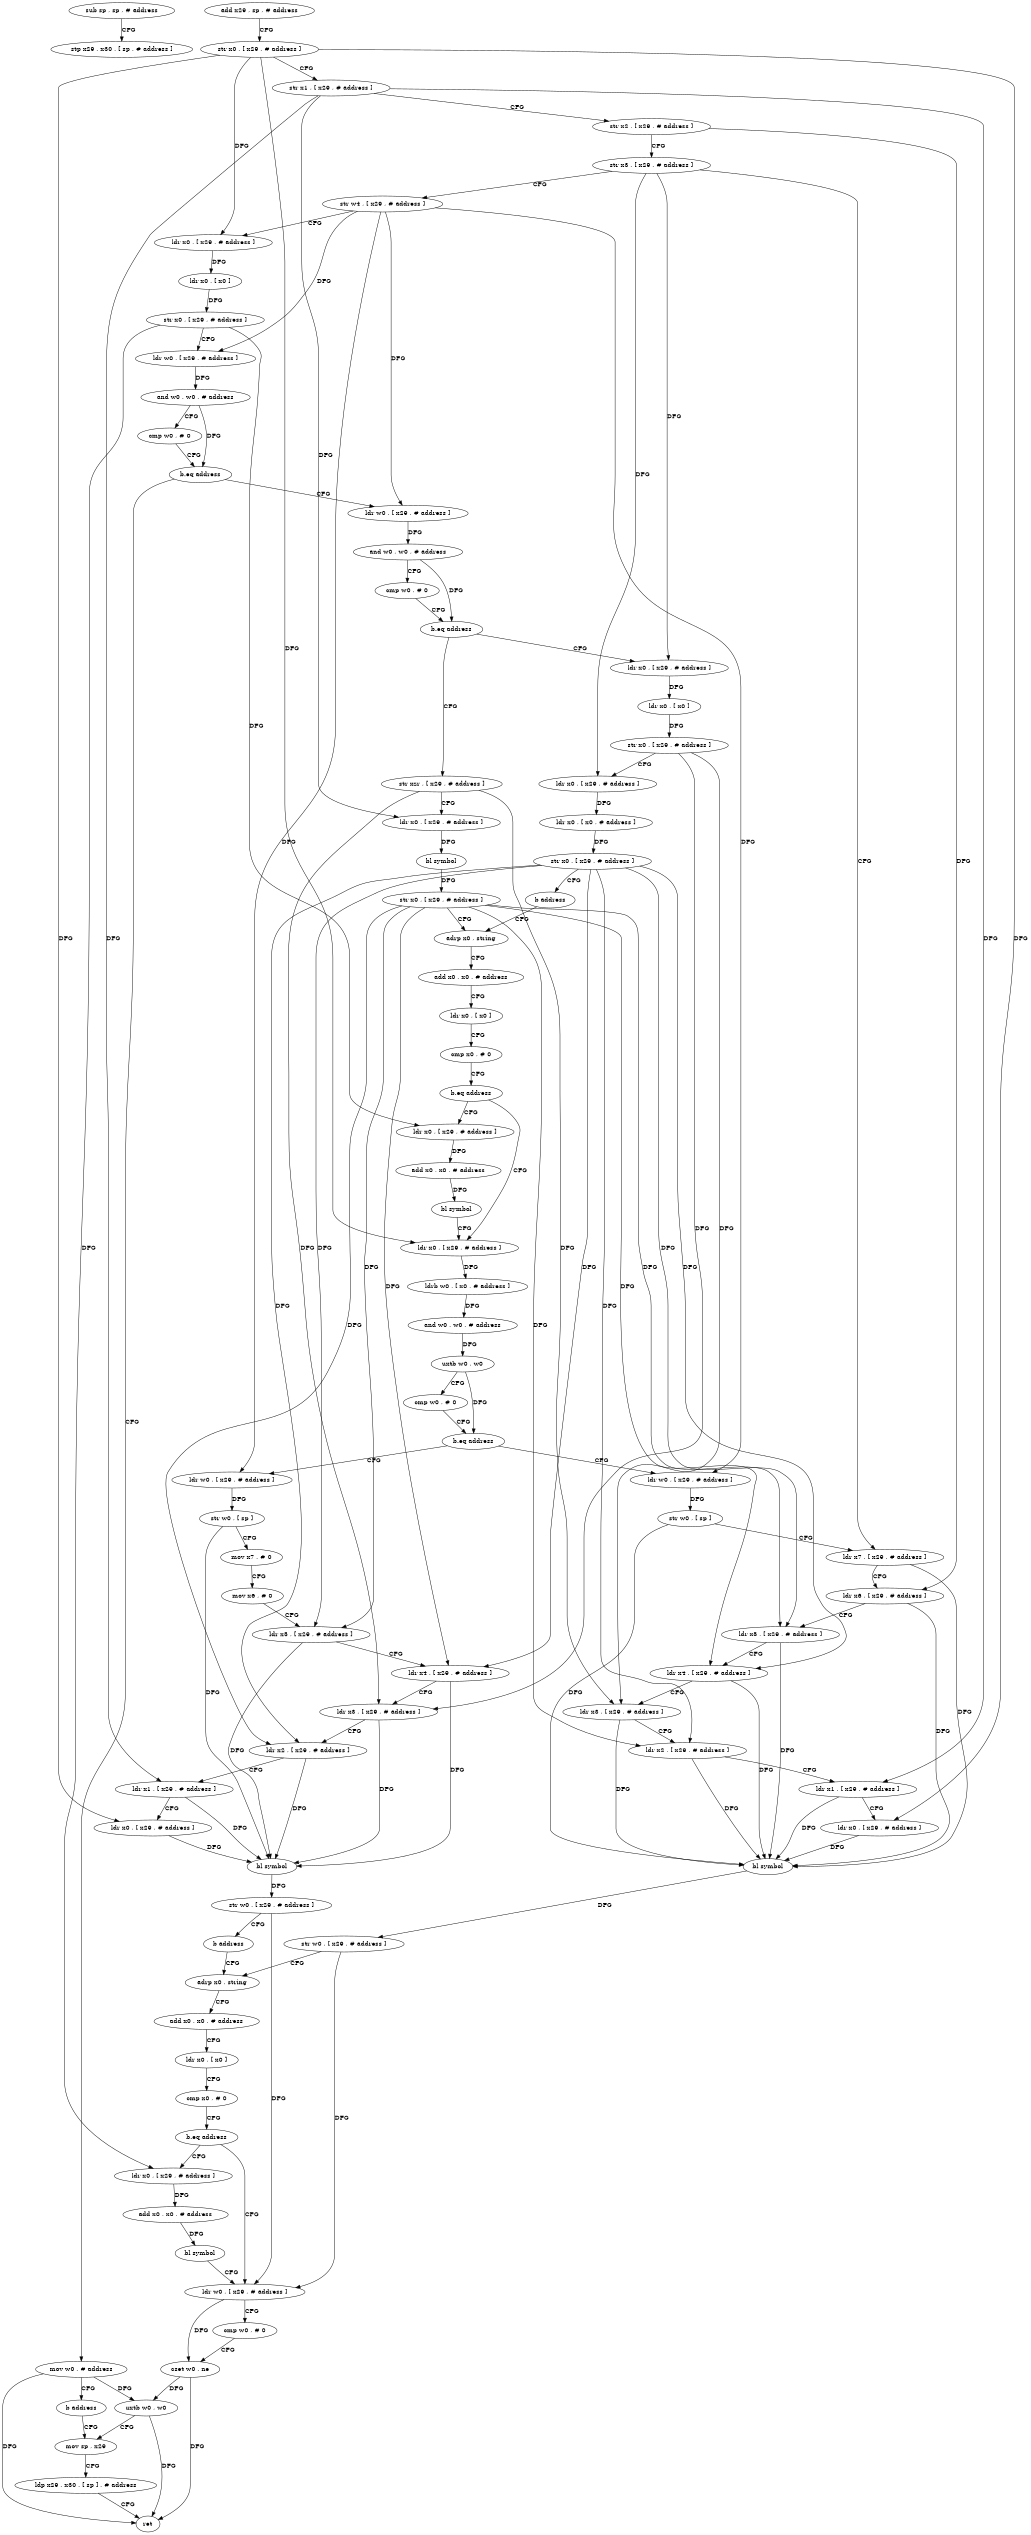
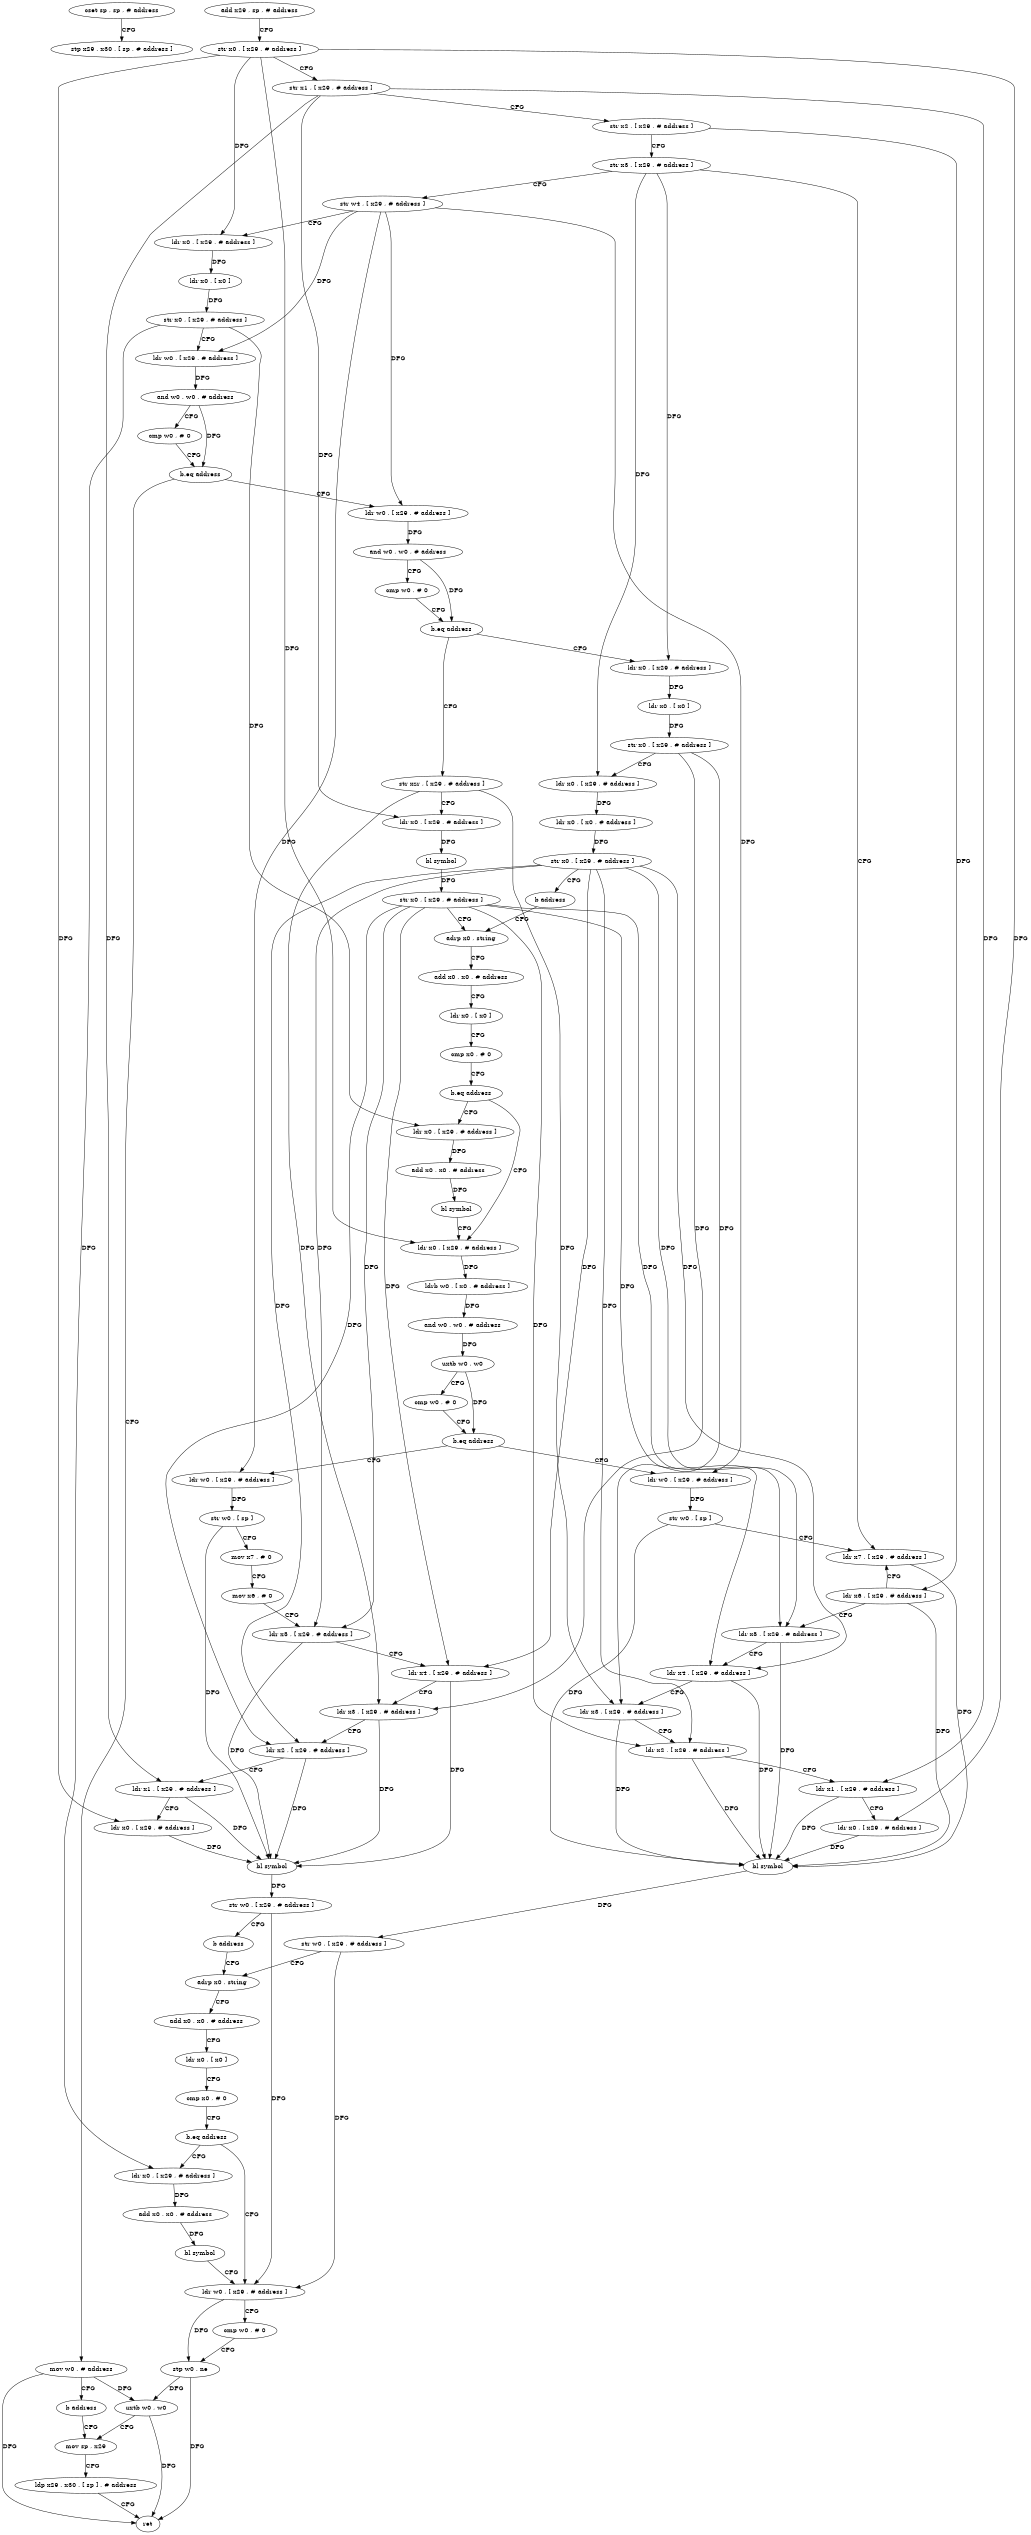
node "sub sp , sp , # address": label "sub sp , sp , # address" -> "cset sp , sp , # address"
edge "ldr x7 , [ x29 , # address ]" -> "ldr x6 , [ x29 , # address ]": reversed
node "cset w0 , ne": label "cset w0 , ne" -> "stp w0 , ne"
